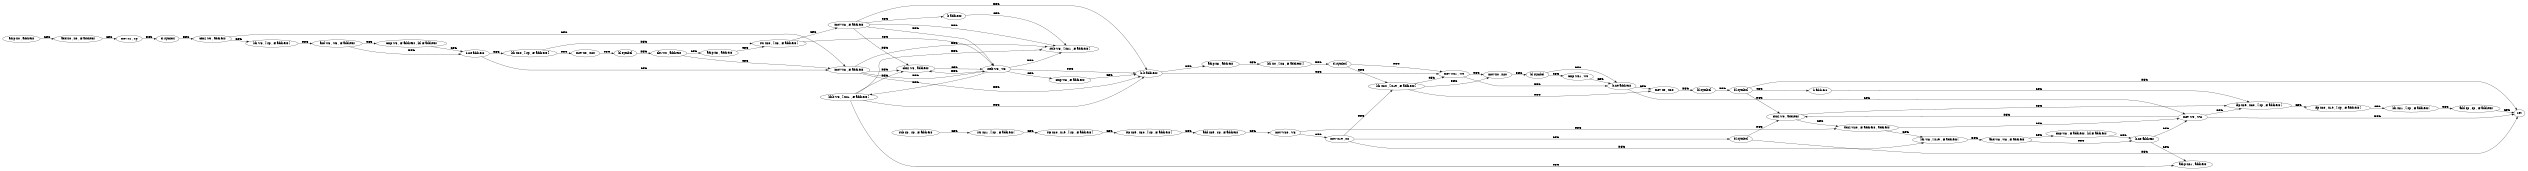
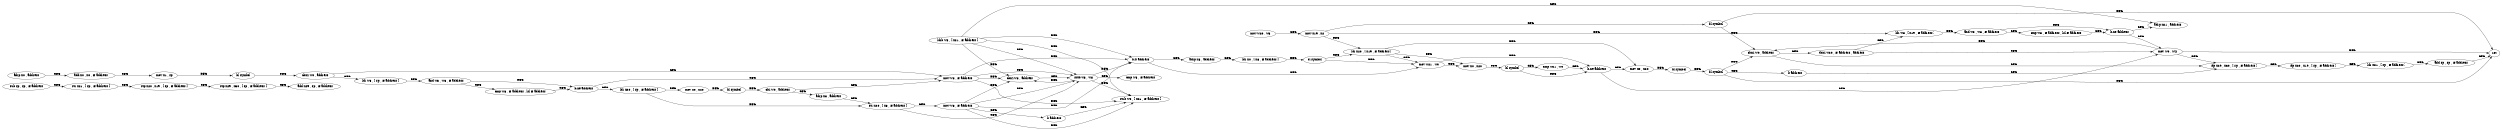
edge "cmp w8 , # address" -> "b.lt address": removed, label "CFG"
edge "sxtb w8 , w8" -> "ldrb w8 , [ x21 , # address ]": reversed
edge "mov w20 , w3" -> "tbnz w20 , # address , address": removed, label "DFG"
edge "add x29 , sp , # address" -> "mov w20 , w3": removed, label "CFG"
